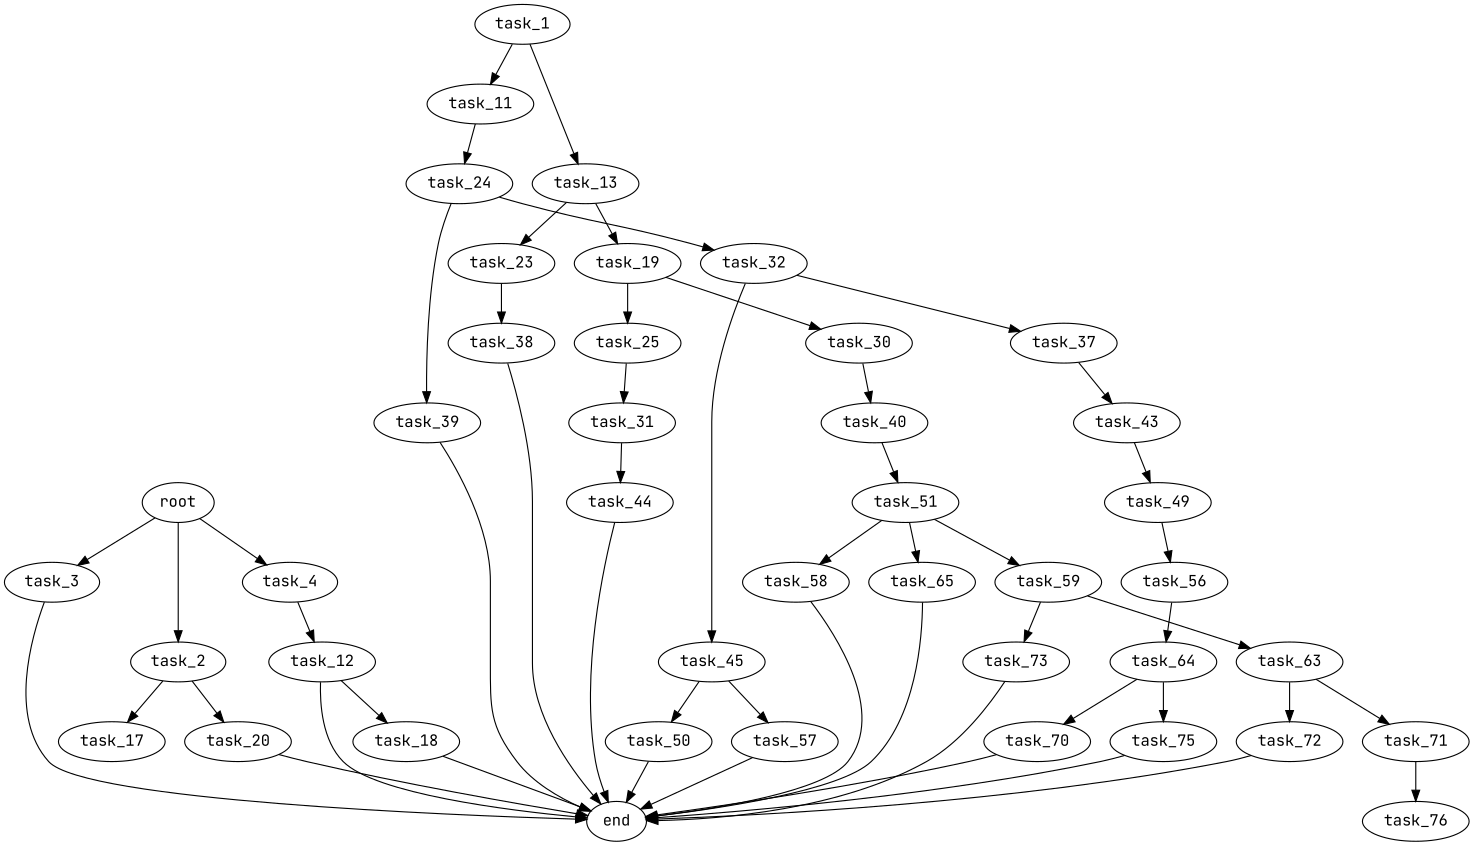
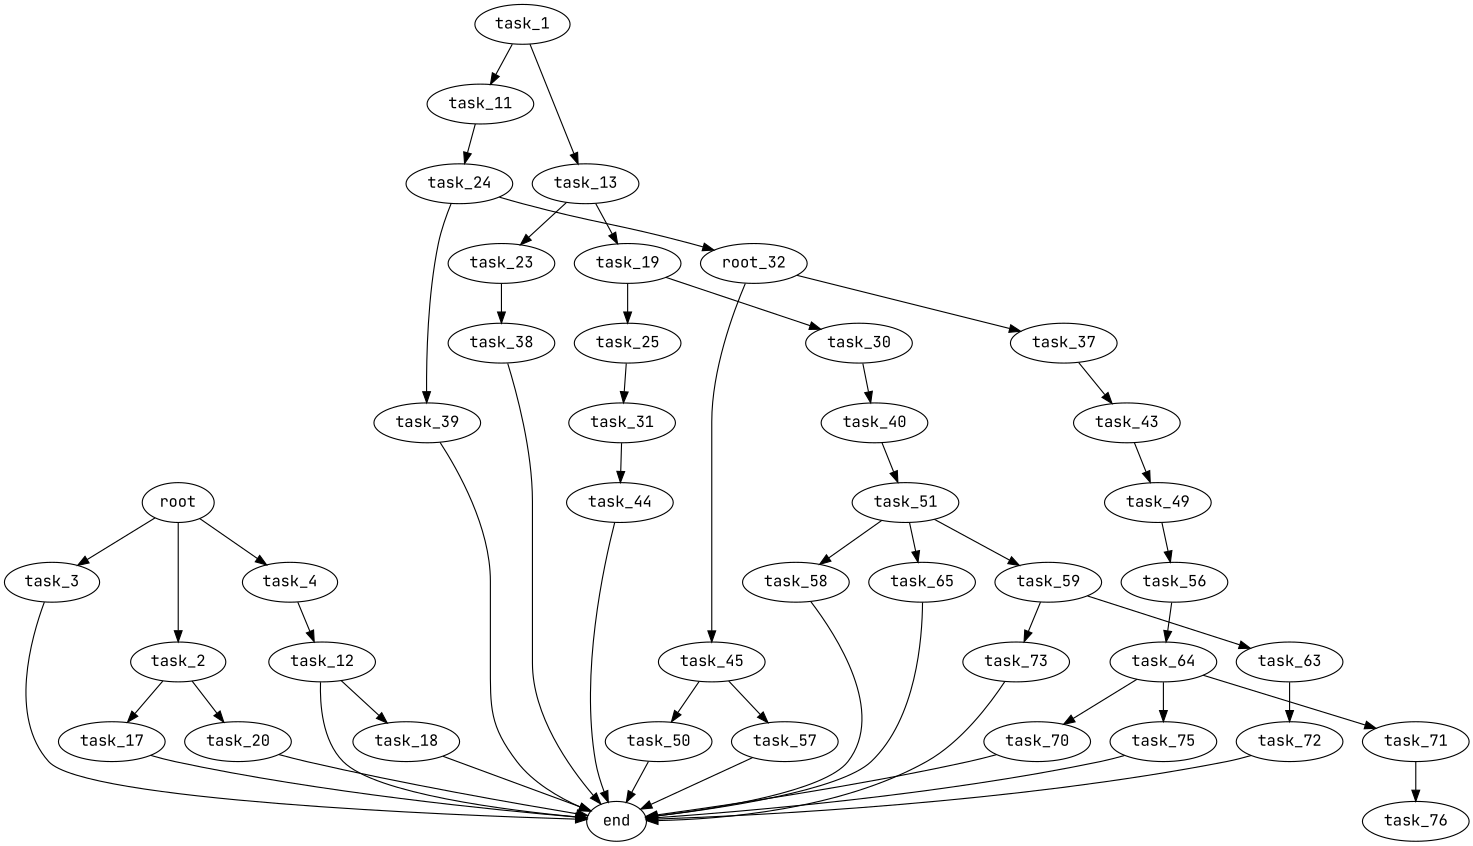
node "task_32": label "task_32" -> "root_32"
edge "task_63" -> "task_71": now "task_64" -> "task_71"
edge "task_17" -> "end": added
